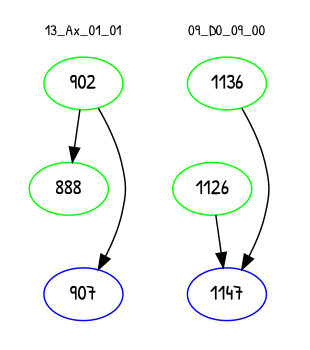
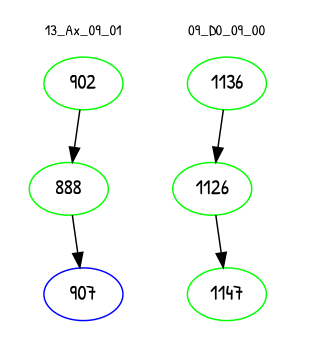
cluster "13_Ax_01_01": label "13_Ax_01_01" -> "13_Ax_09_01"
edge "902" -> "907": now "888" -> "907"
edge "1136" -> "1147": now "1136" -> "1126"
node "1147": color blue -> green
